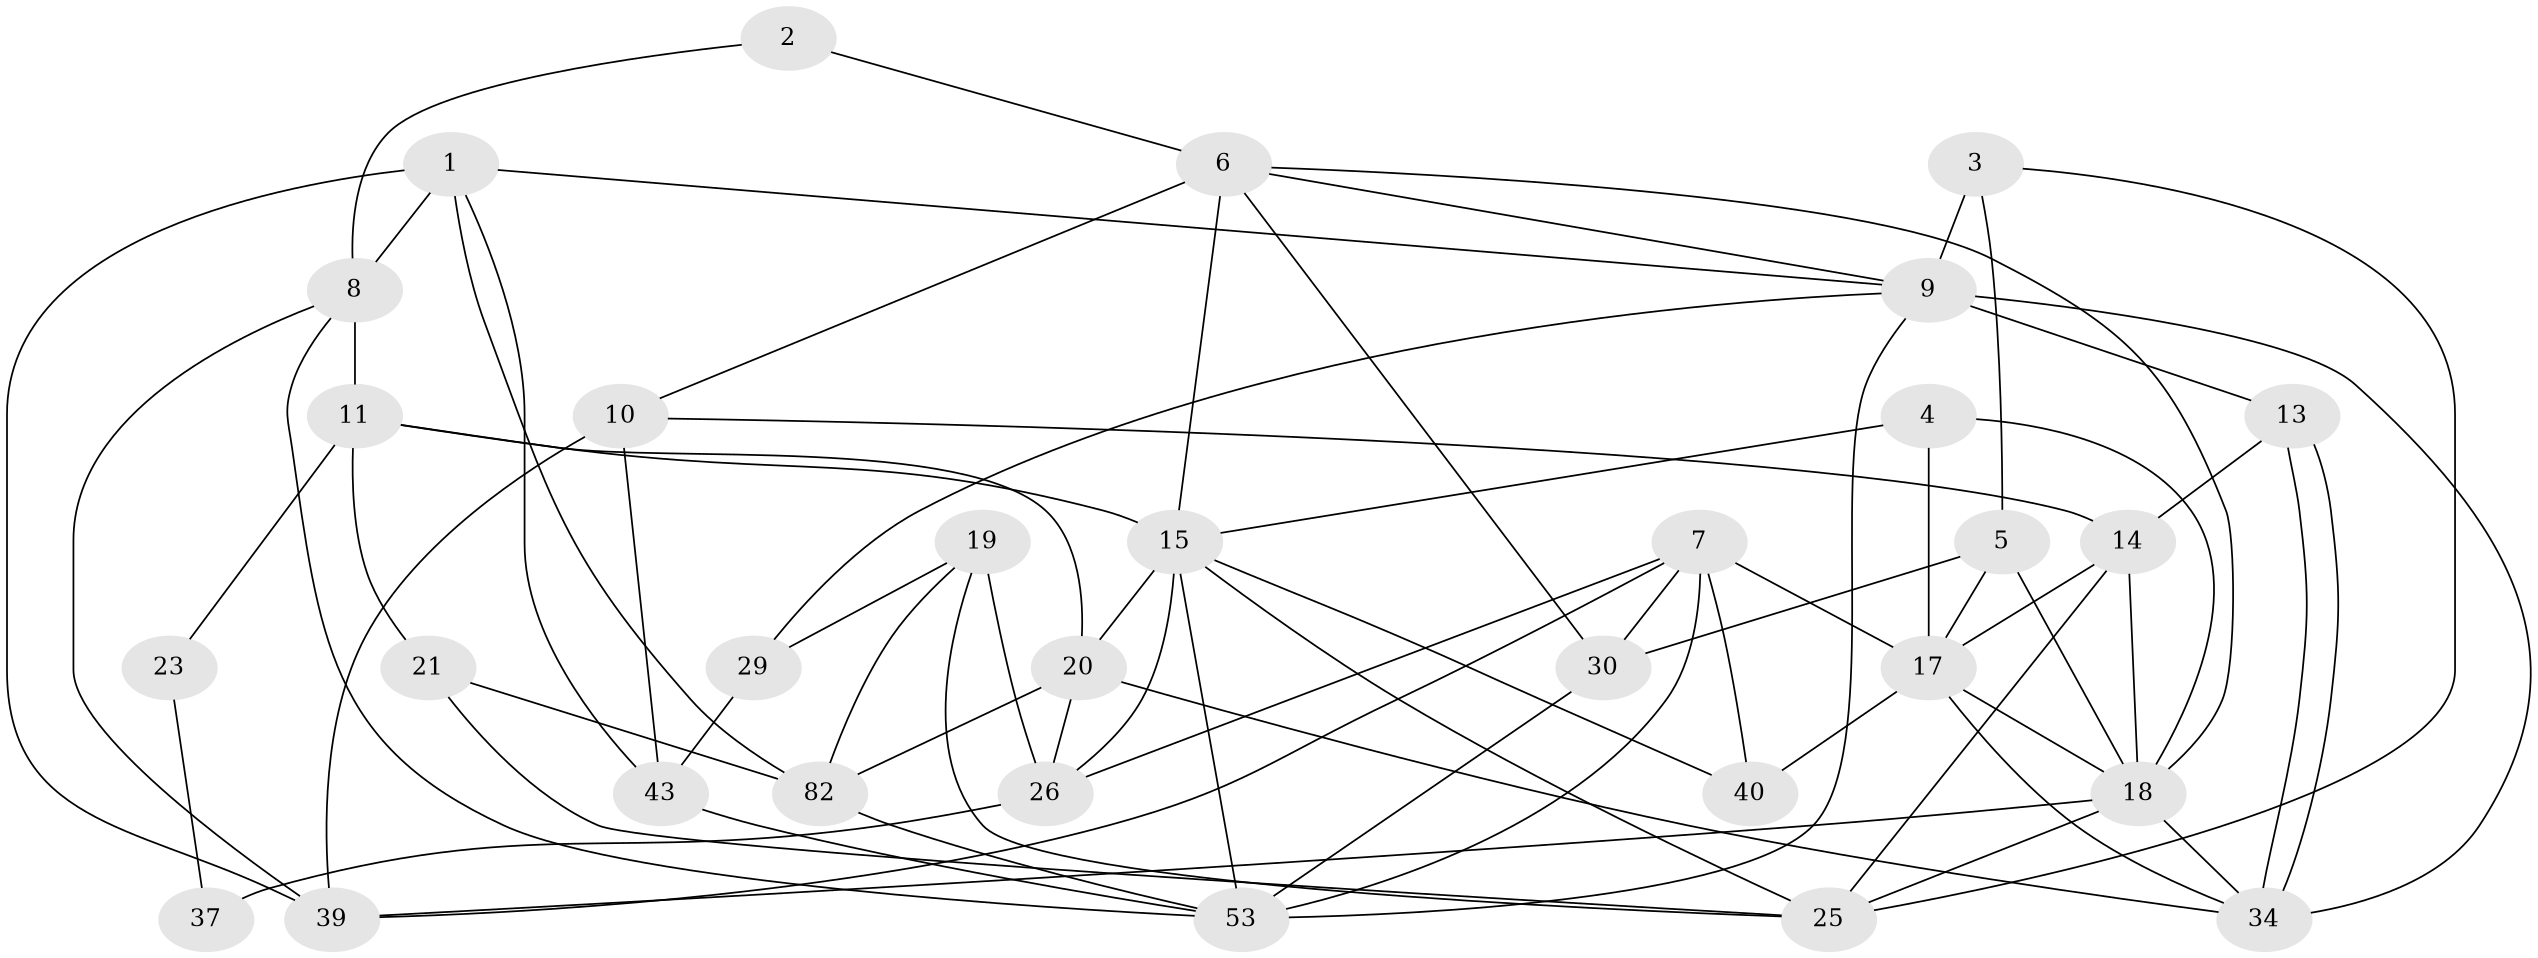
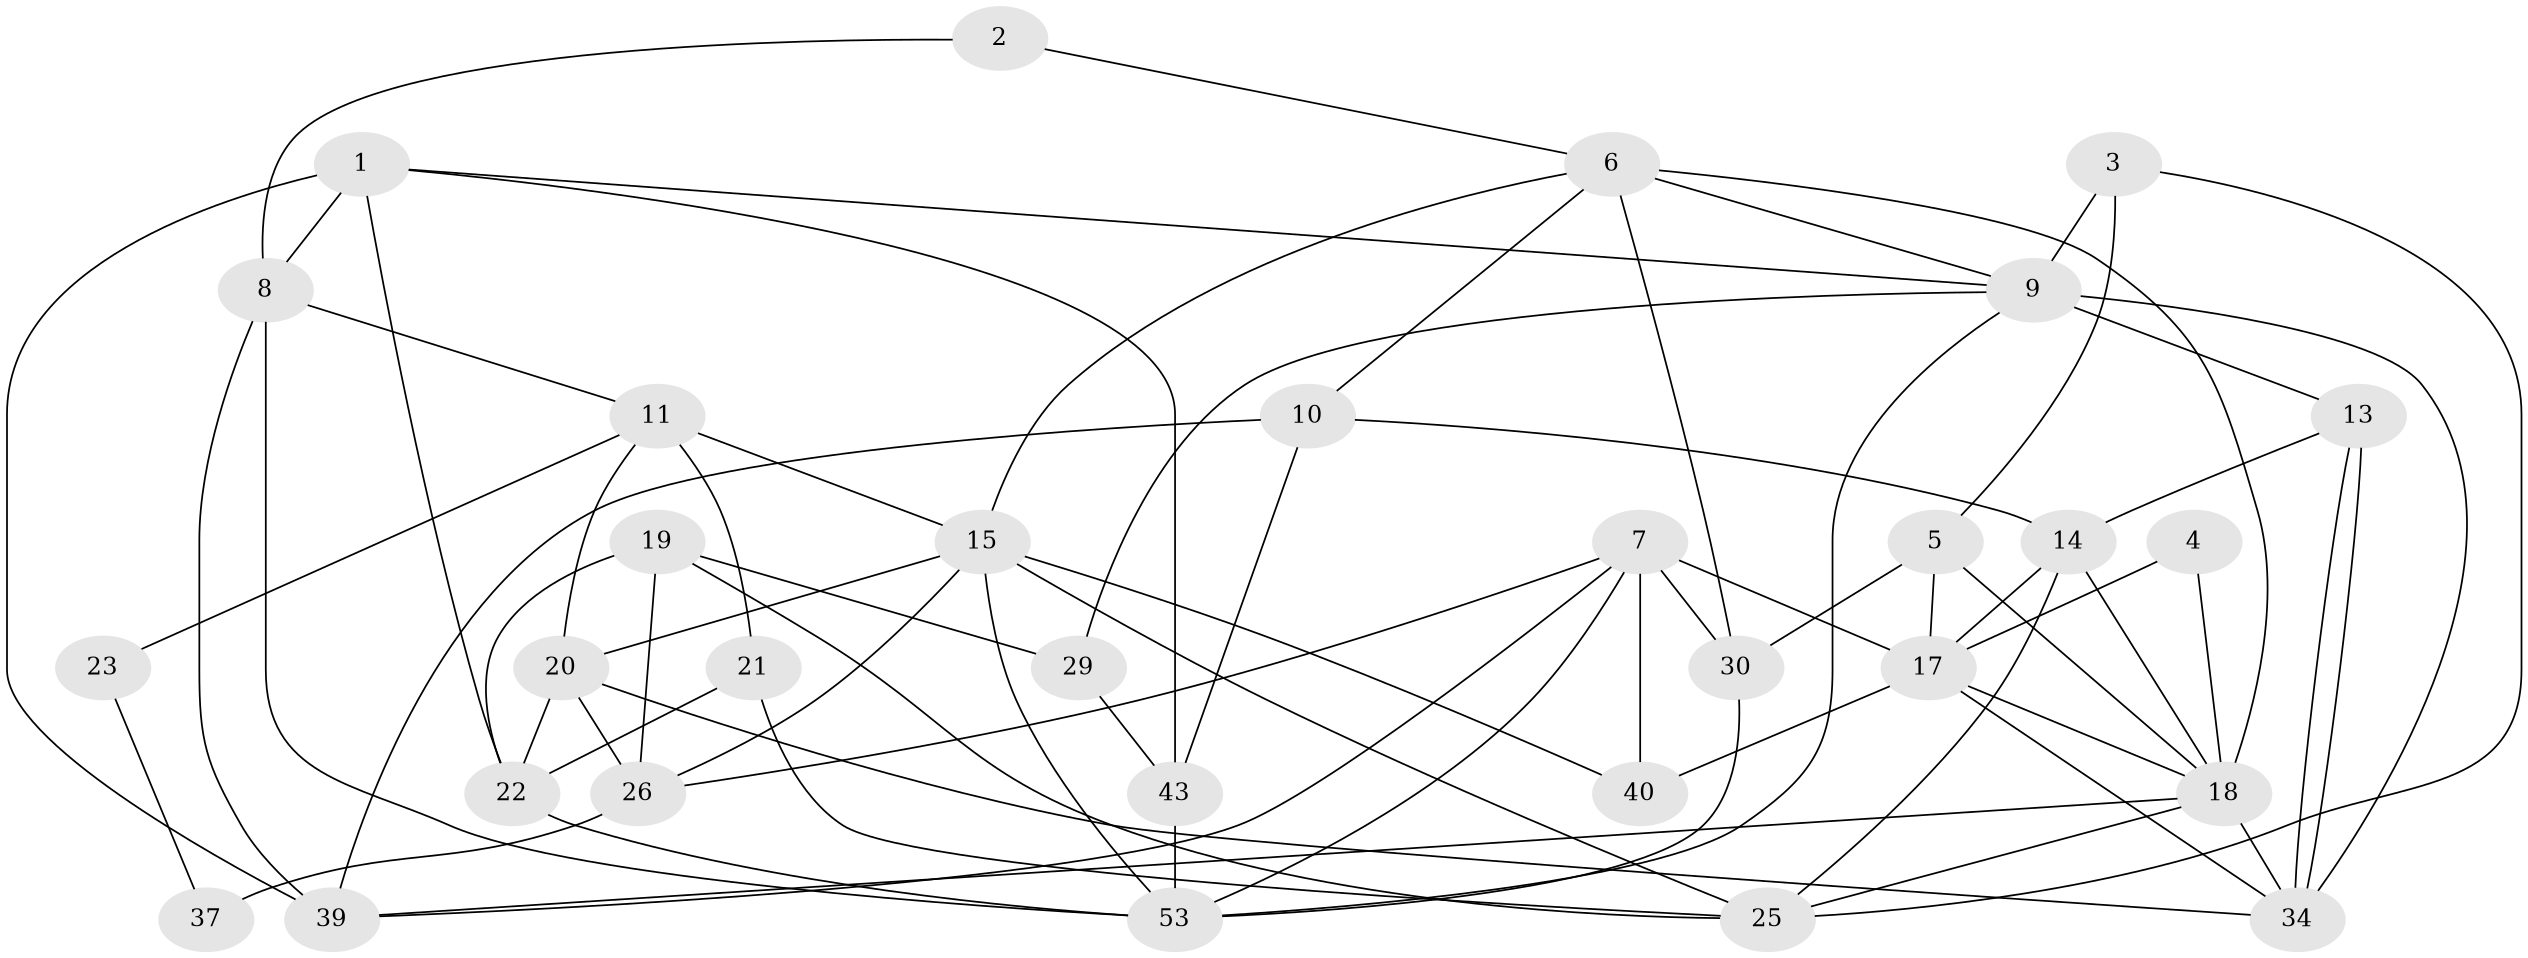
edge "4" -- "15": removed
node "82": label "82" -> "22"
